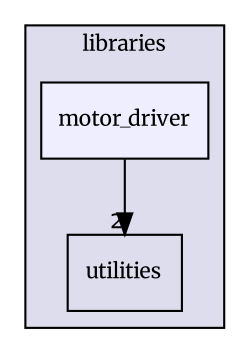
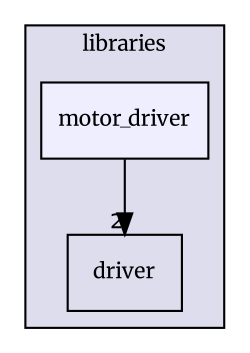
node "utilities": label "utilities" -> "driver"
